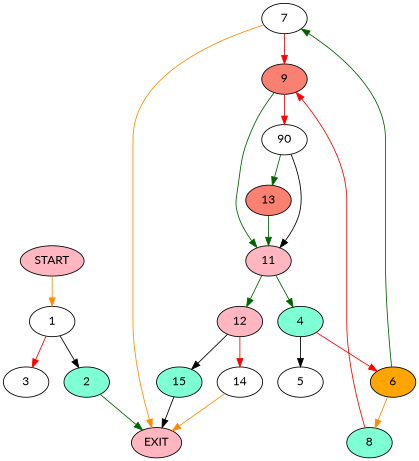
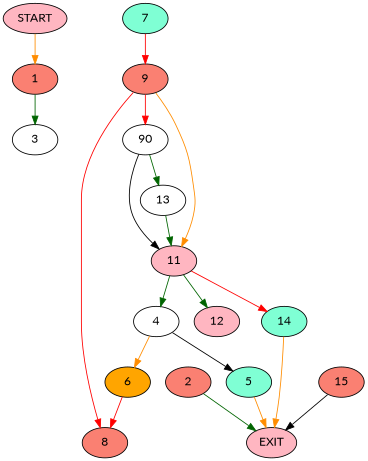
node "7": fillcolor white -> aquamarine
edge "9" -> "11": color darkgreen -> darkorange
edge "6" -> "7": removed
edge "7" -> "EXIT": now "5" -> "EXIT"
node "13": fillcolor salmon -> white
edge "8" -> "9": reversed
node "1": fillcolor white -> salmon
node "4": fillcolor aquamarine -> white
edge "1" -> "3": color red -> darkgreen
edge "1" -> "2": removed
edge "12" -> "14": now "11" -> "14"
edge "12" -> "15": removed
edge "4" -> "6": color red -> darkorange
node "2": fillcolor aquamarine -> salmon
node "15": fillcolor aquamarine -> salmon
node "14": fillcolor white -> aquamarine
node "5": fillcolor white -> aquamarine
edge "6" -> "8": color darkorange -> red
node "8": fillcolor aquamarine -> salmon
